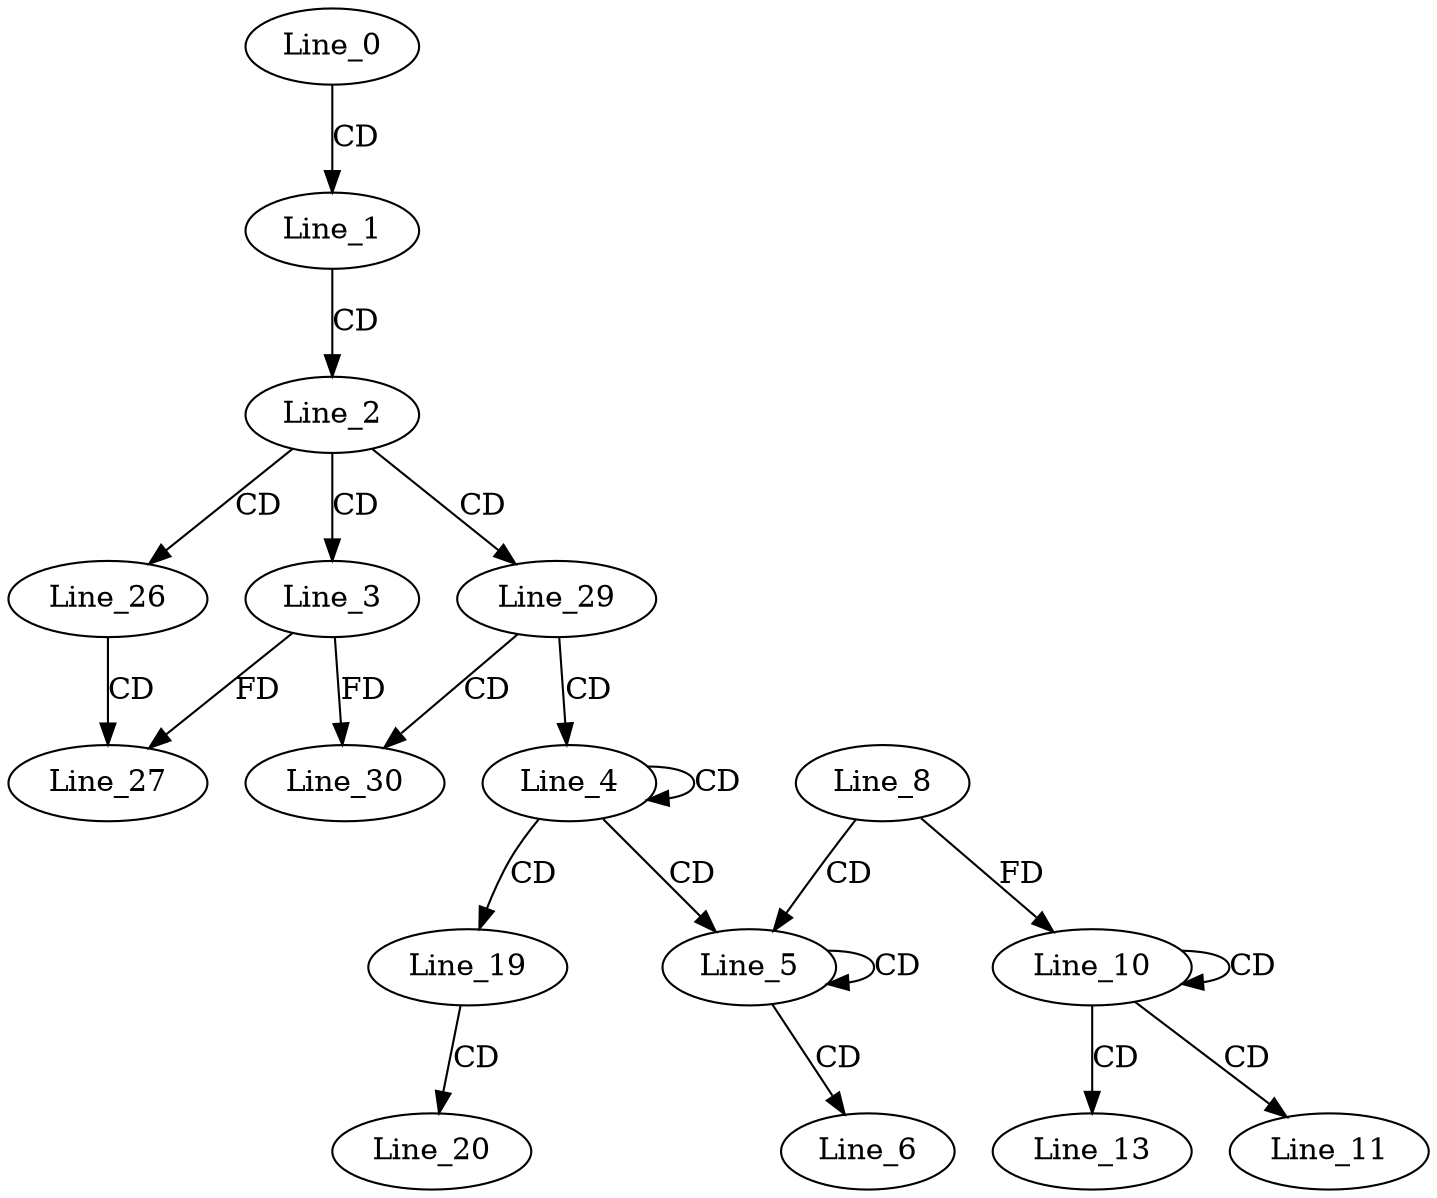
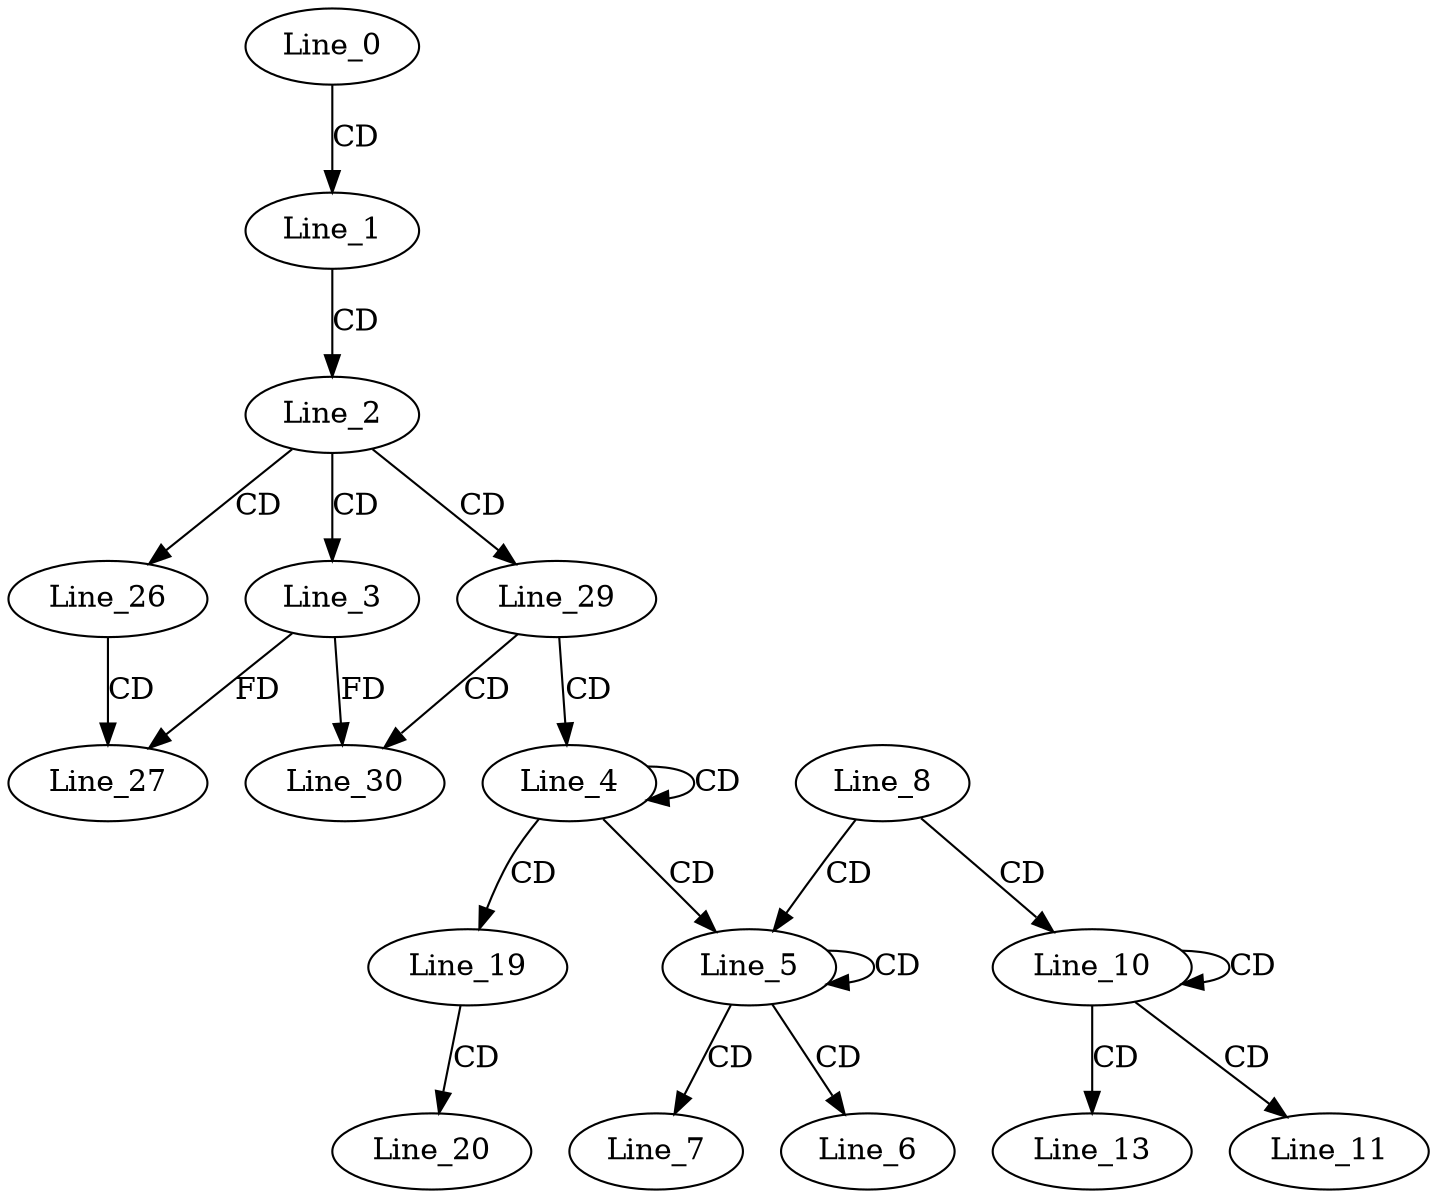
edge "Line_8" -> "Line_10": label "FD" -> "CD"
node "Line_7": added
